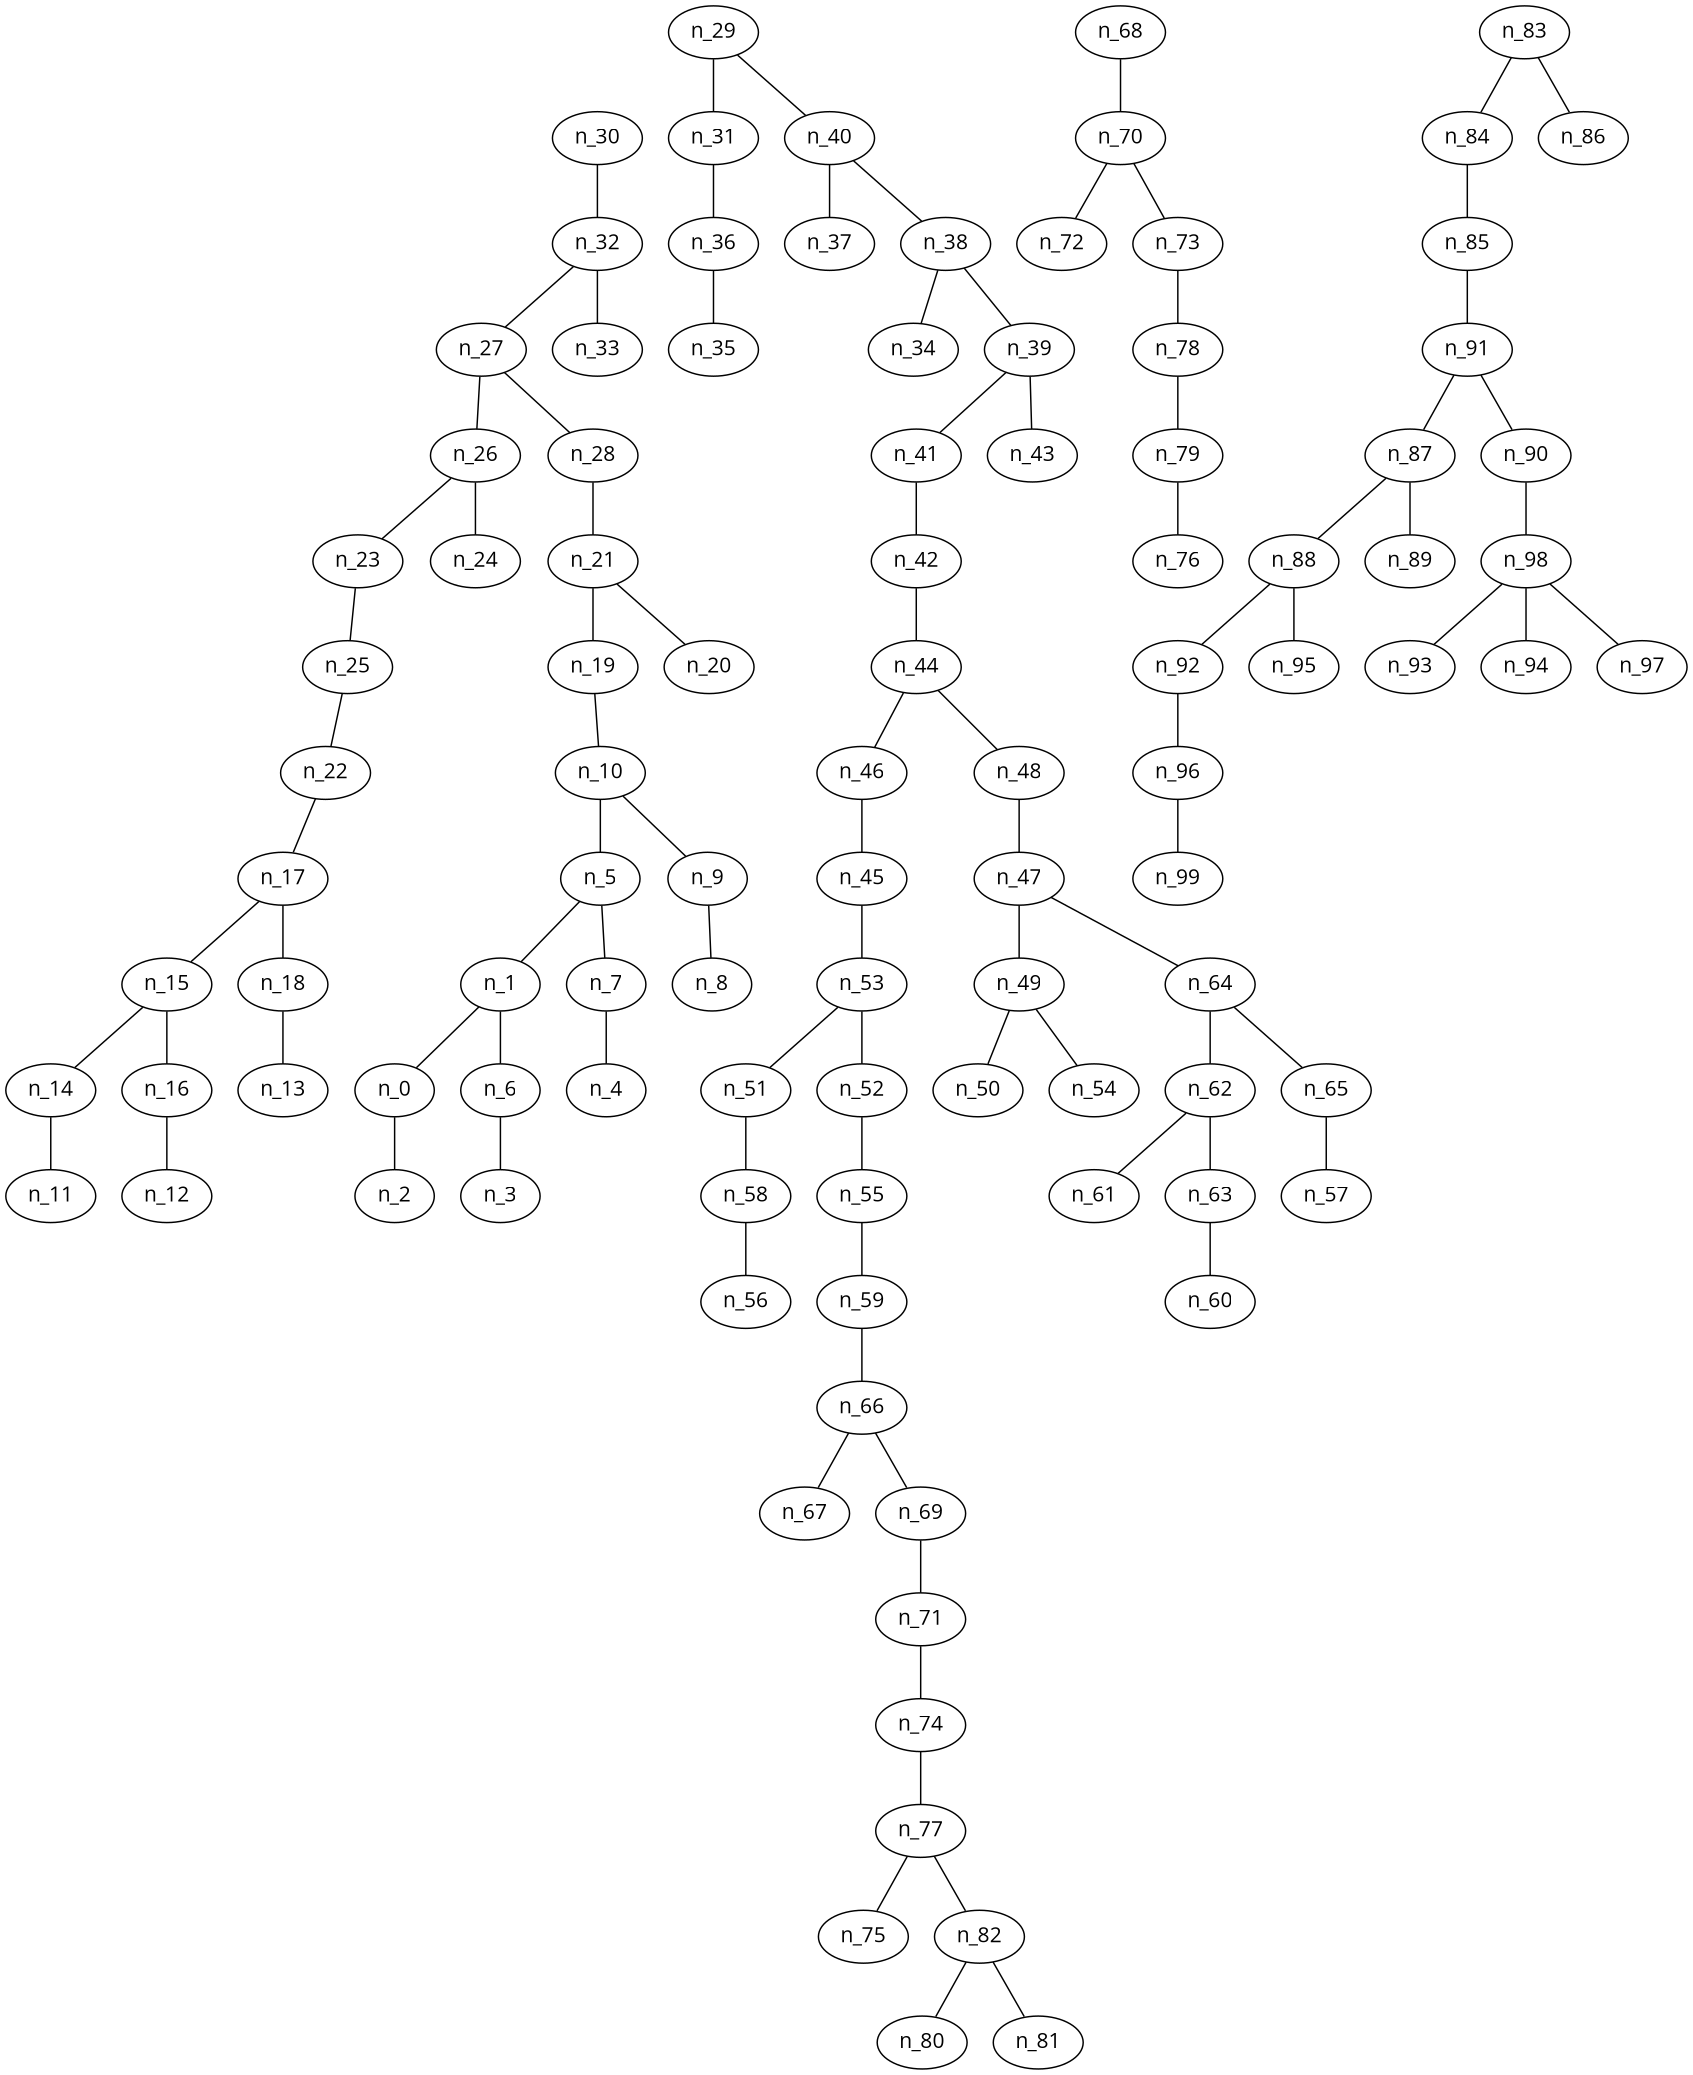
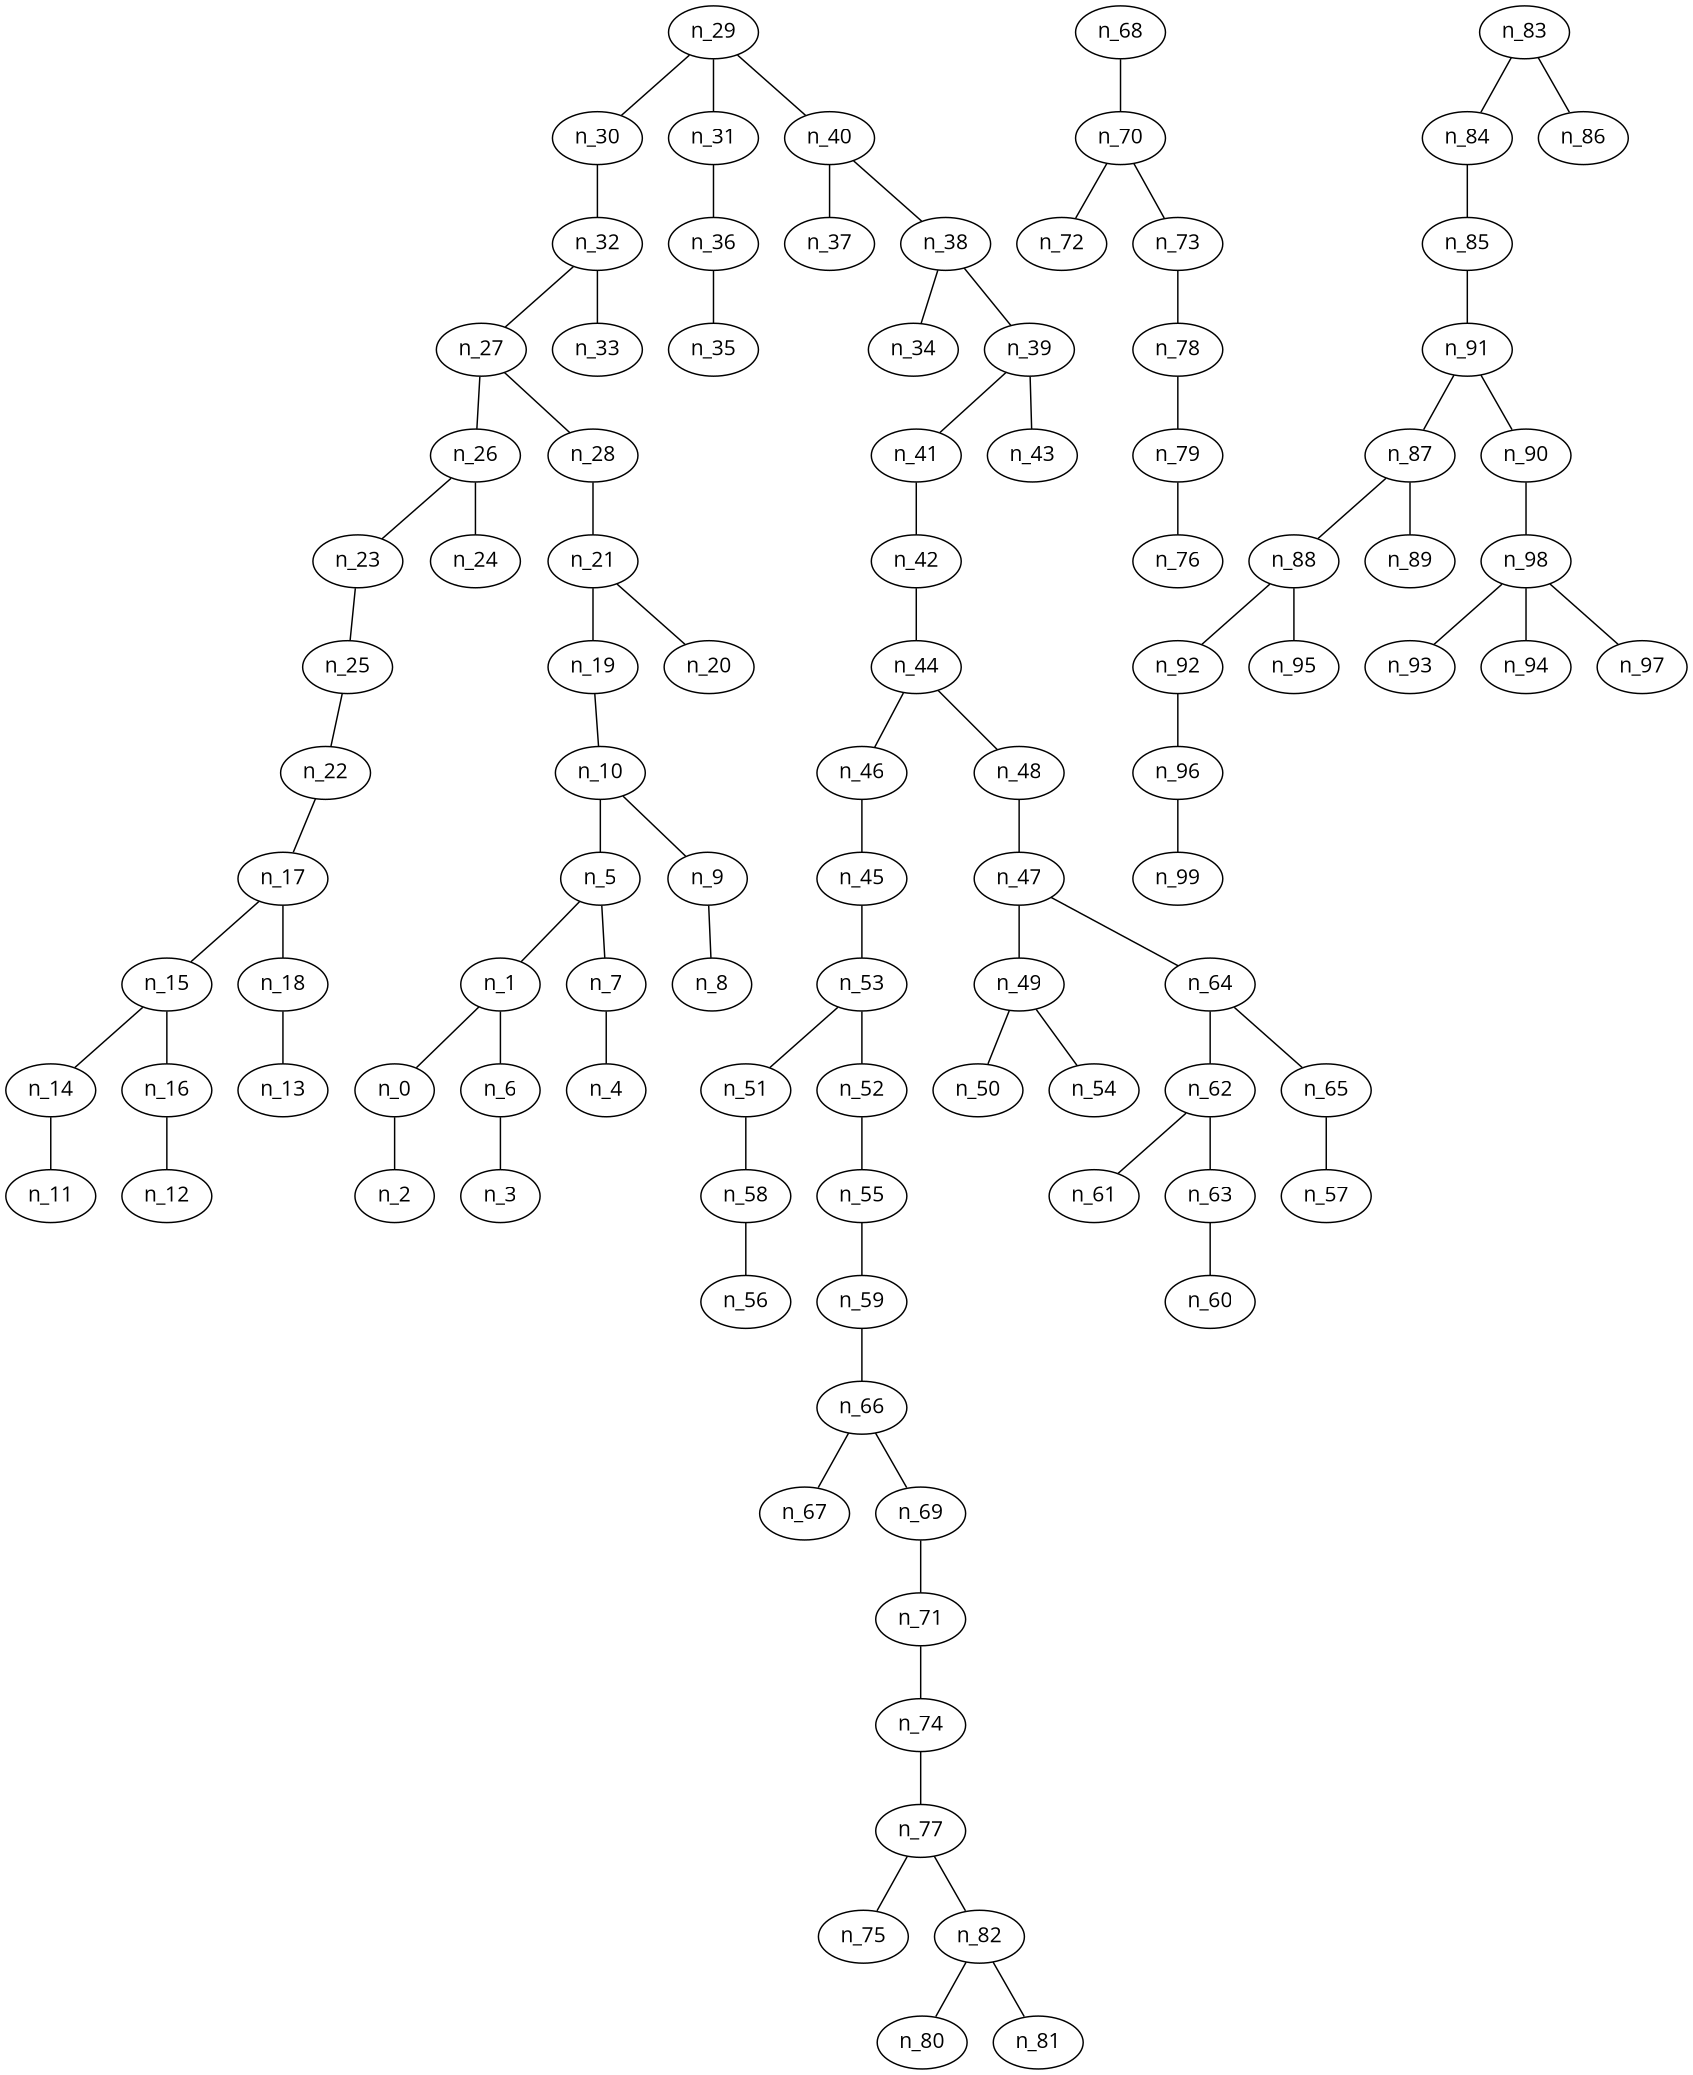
edge "n_29" -- "n_30": added
